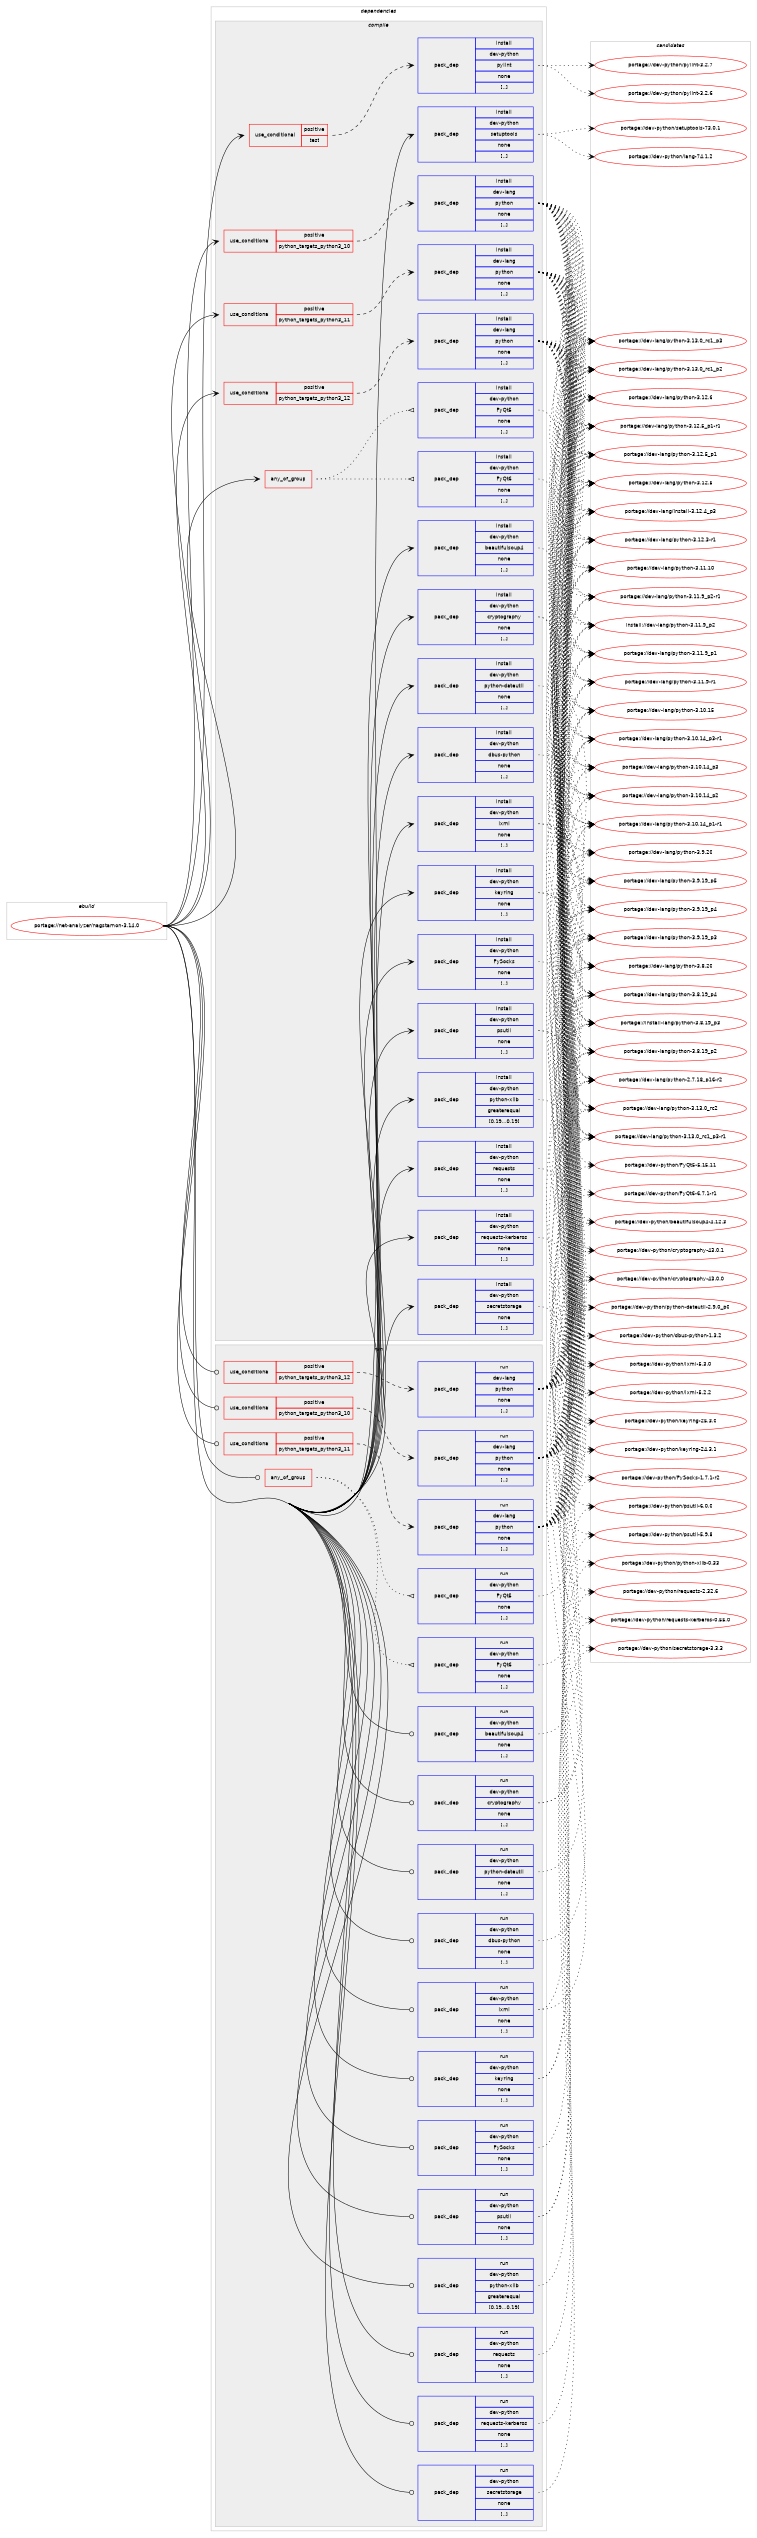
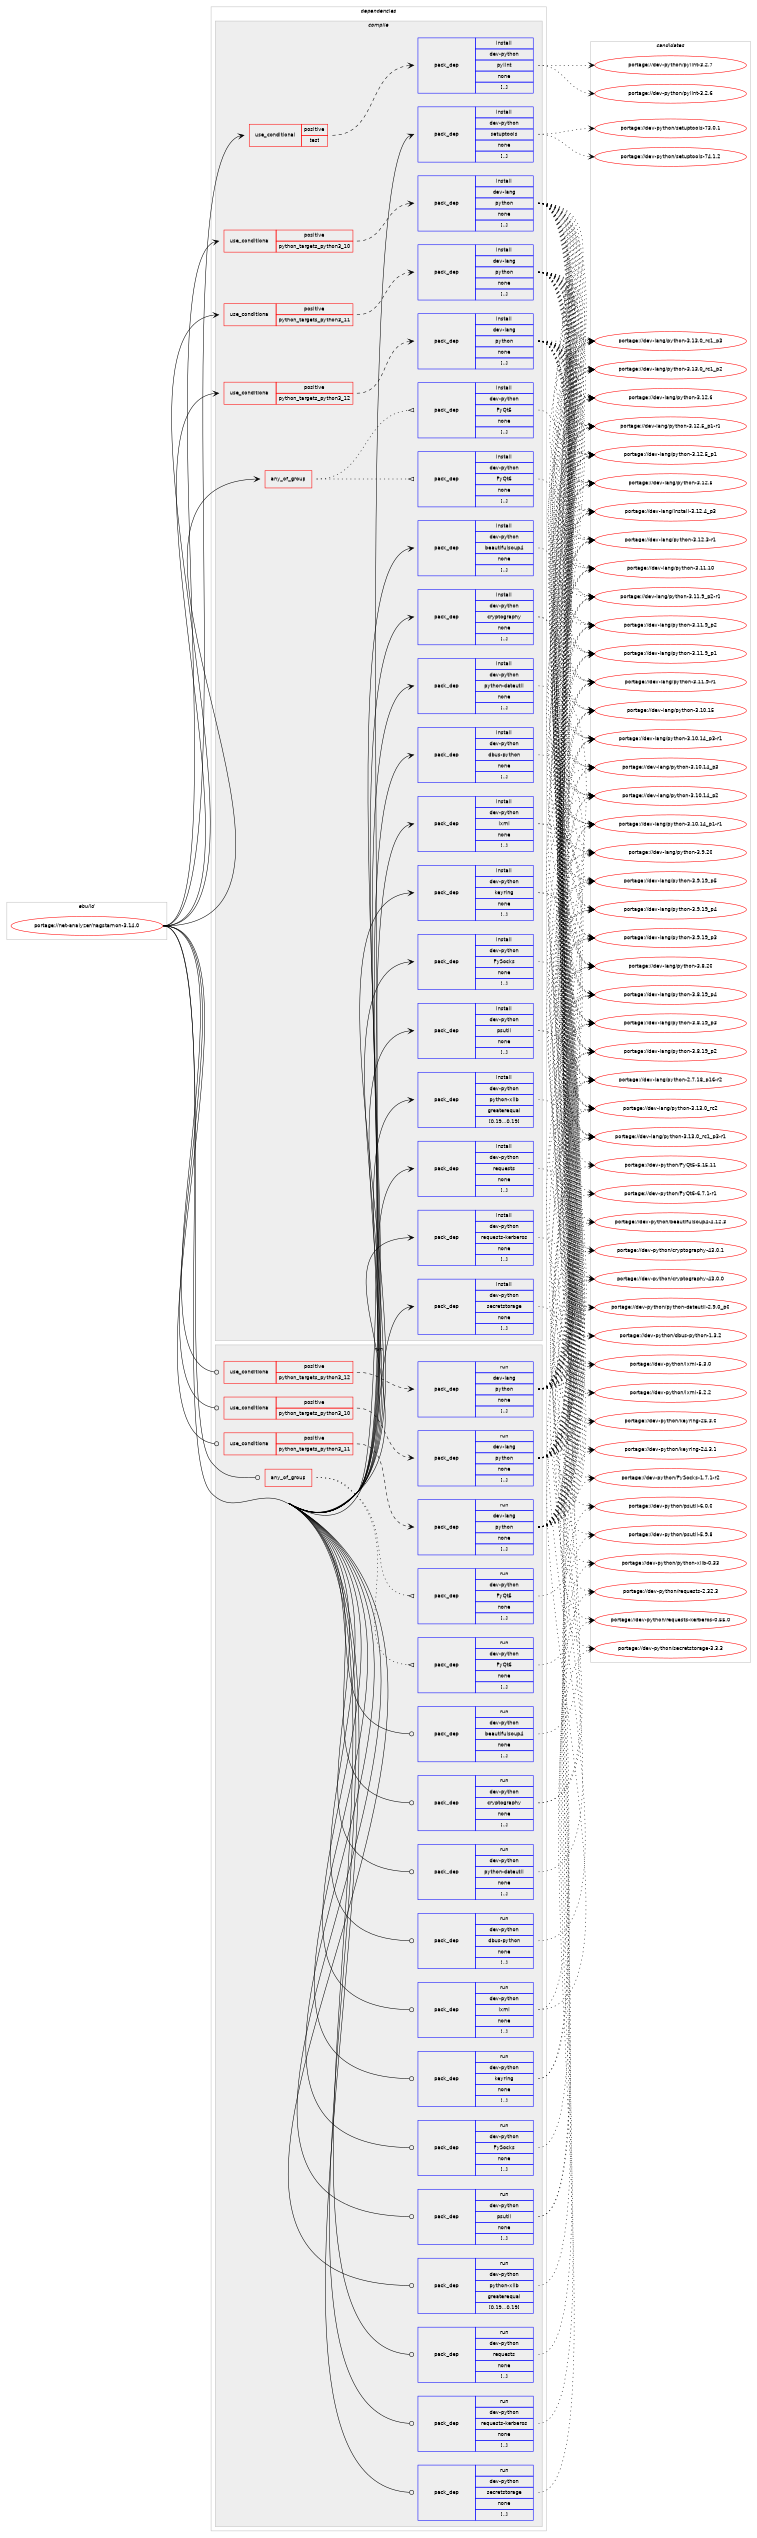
node "portage://dev-python/lang-74.1.2": label "portage://dev-python/lang-74.1.2" -> "portage://dev-python/setuptools-74.1.2"
node "install://dev-lang/python-3.11.9_p2": label "install://dev-lang/python-3.11.9_p2" -> "portage://dev-lang/python-3.11.9_p2"
node "portage://install-lang/python-3.8.19_p3": label "portage://install-lang/python-3.8.19_p3" -> "portage://dev-lang/python-3.8.19_p3"
node "portage://dev-python/requests-2.32.6": label "portage://dev-python/requests-2.32.6" -> "portage://dev-python/requests-2.32.3"
